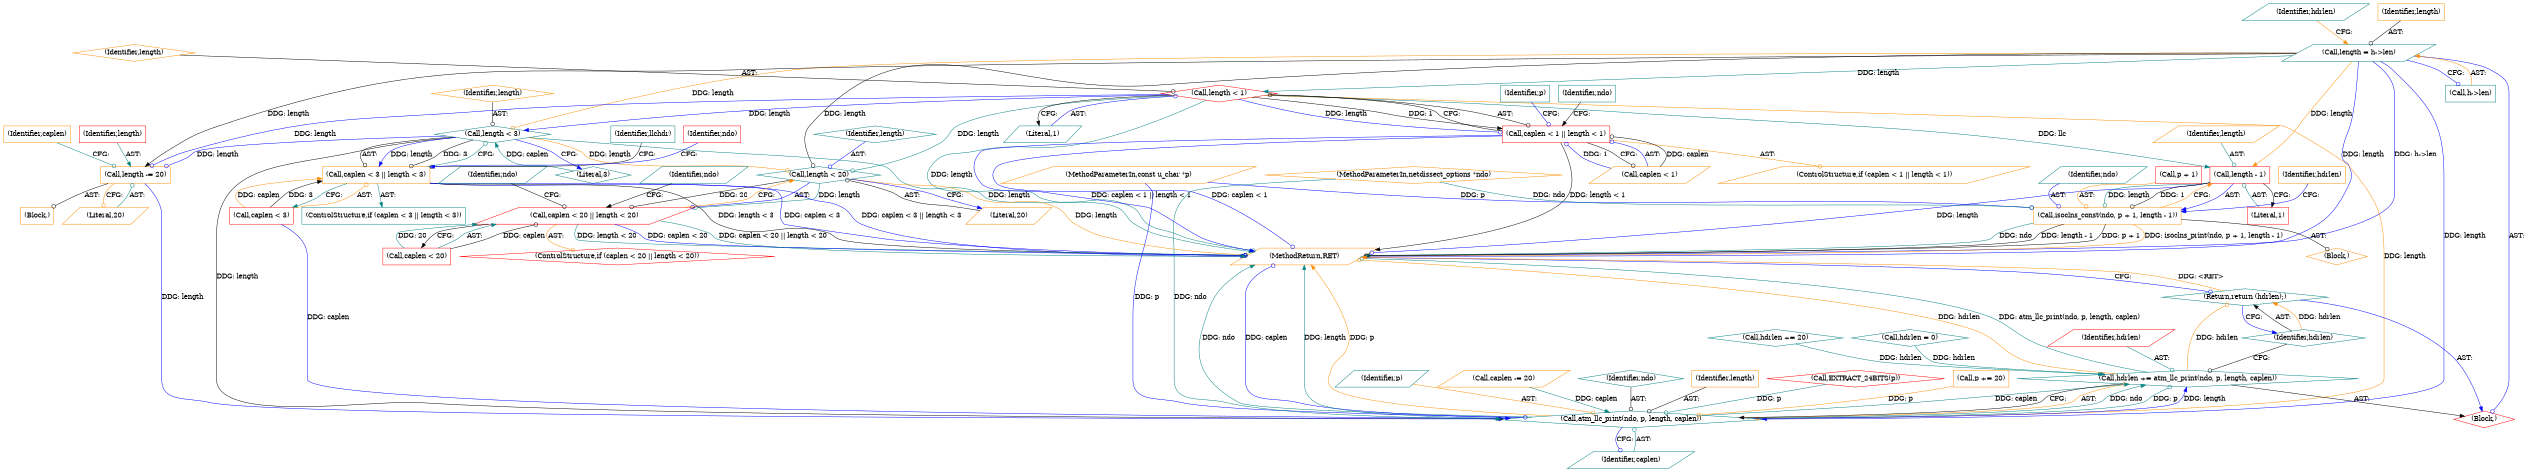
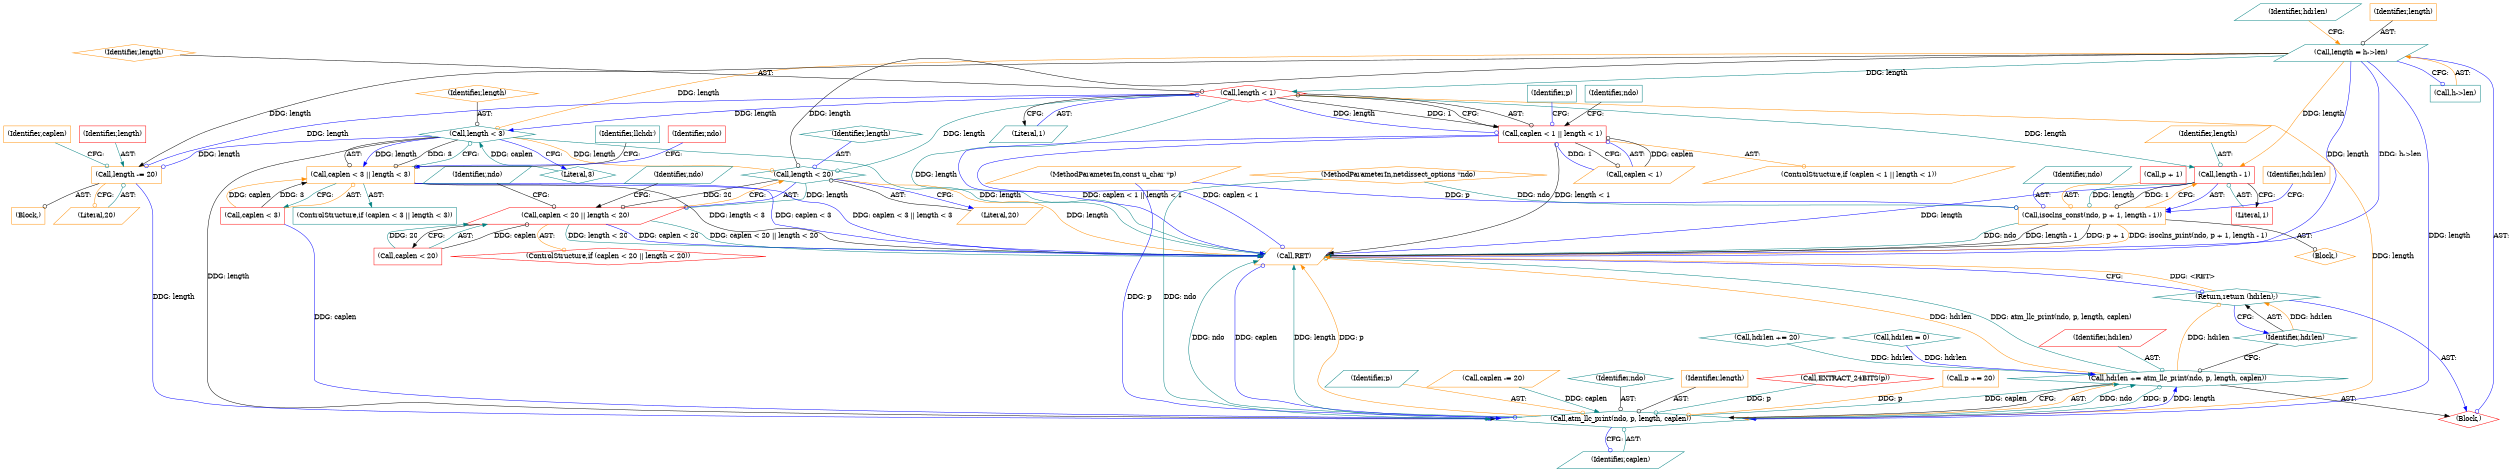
edge "(Call,length < 1)" -> "(Call,length - 1)": label "DDG: llc" -> "DDG: length"
node "(MethodReturn,RET)": label "(MethodReturn,RET)" -> "(Call,RET)"
edge "(Call,hdrlen = 0)" -> "(Call,hdrlen += atm_llc_print(ndo, p, length, caplen))": color teal -> blue
